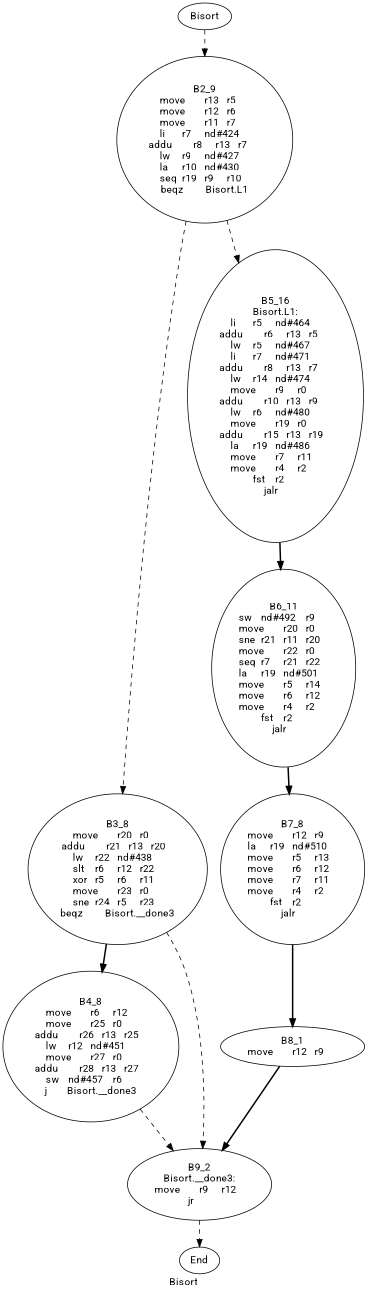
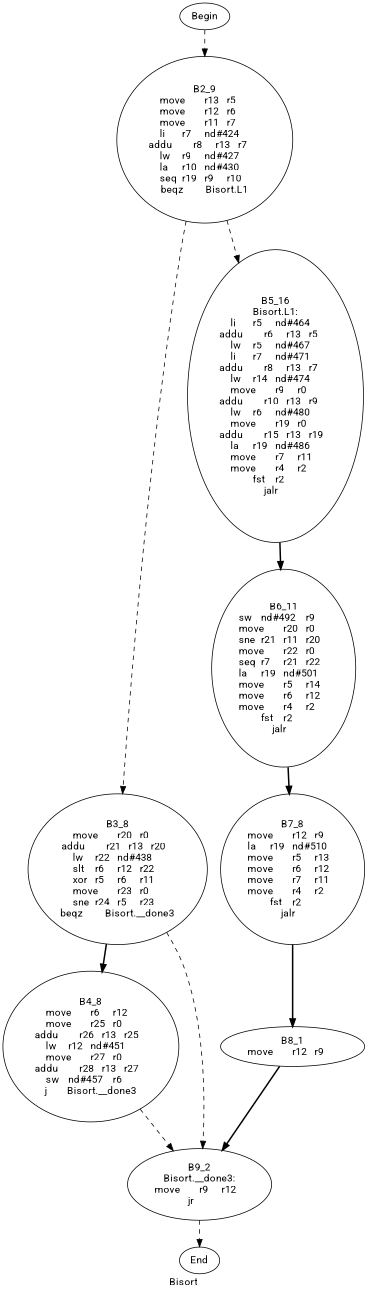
node "Bisort": label "Bisort" -> "Begin"
